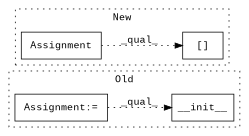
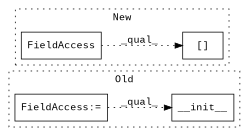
node "Assignment": label "Assignment" -> "FieldAccess"
node "Assignment:=": label "Assignment:=" -> "FieldAccess:="
